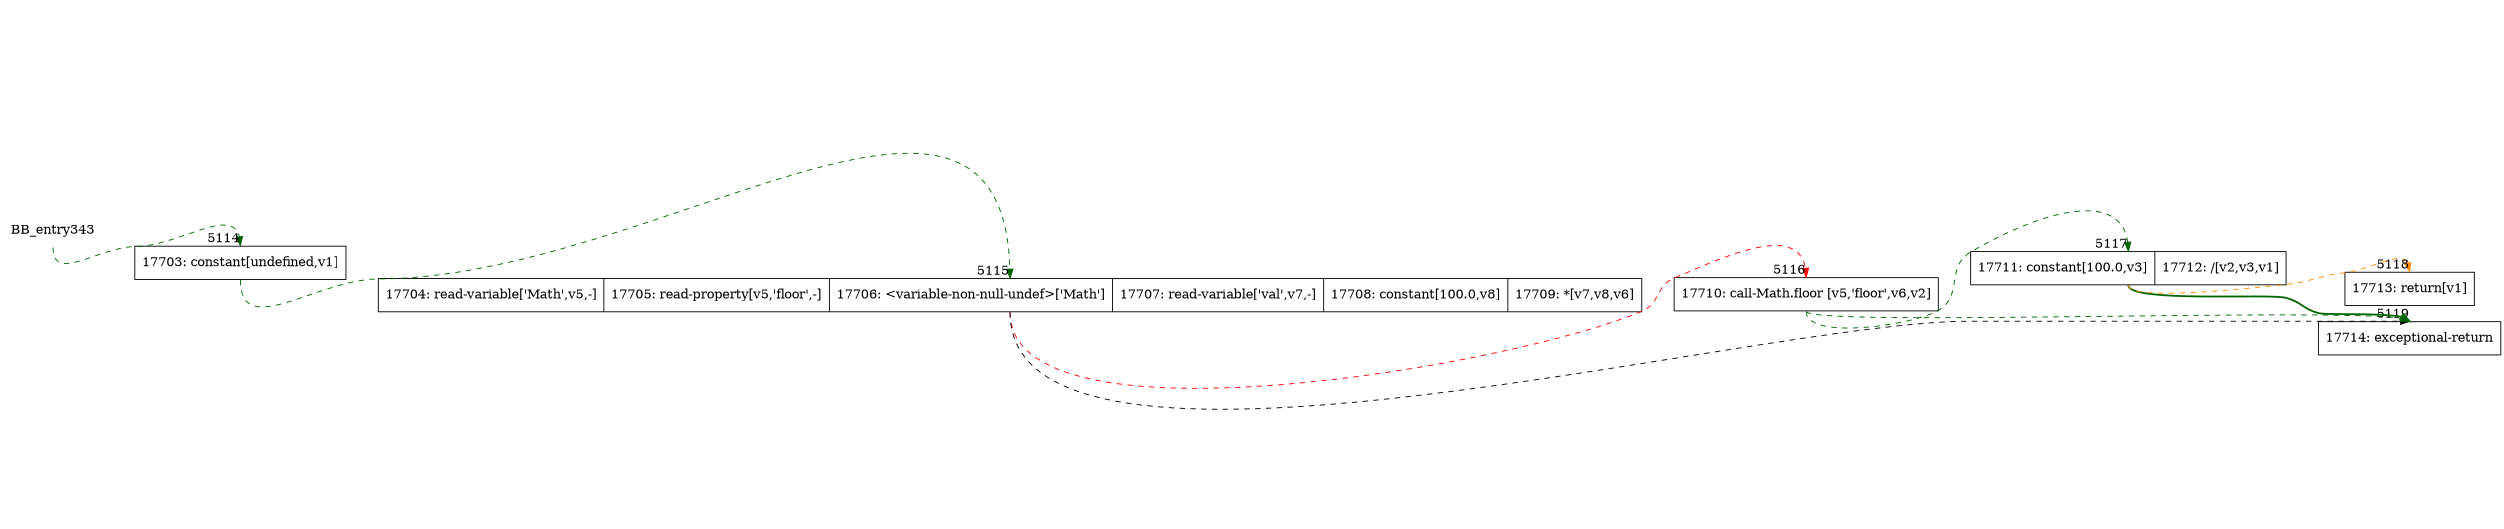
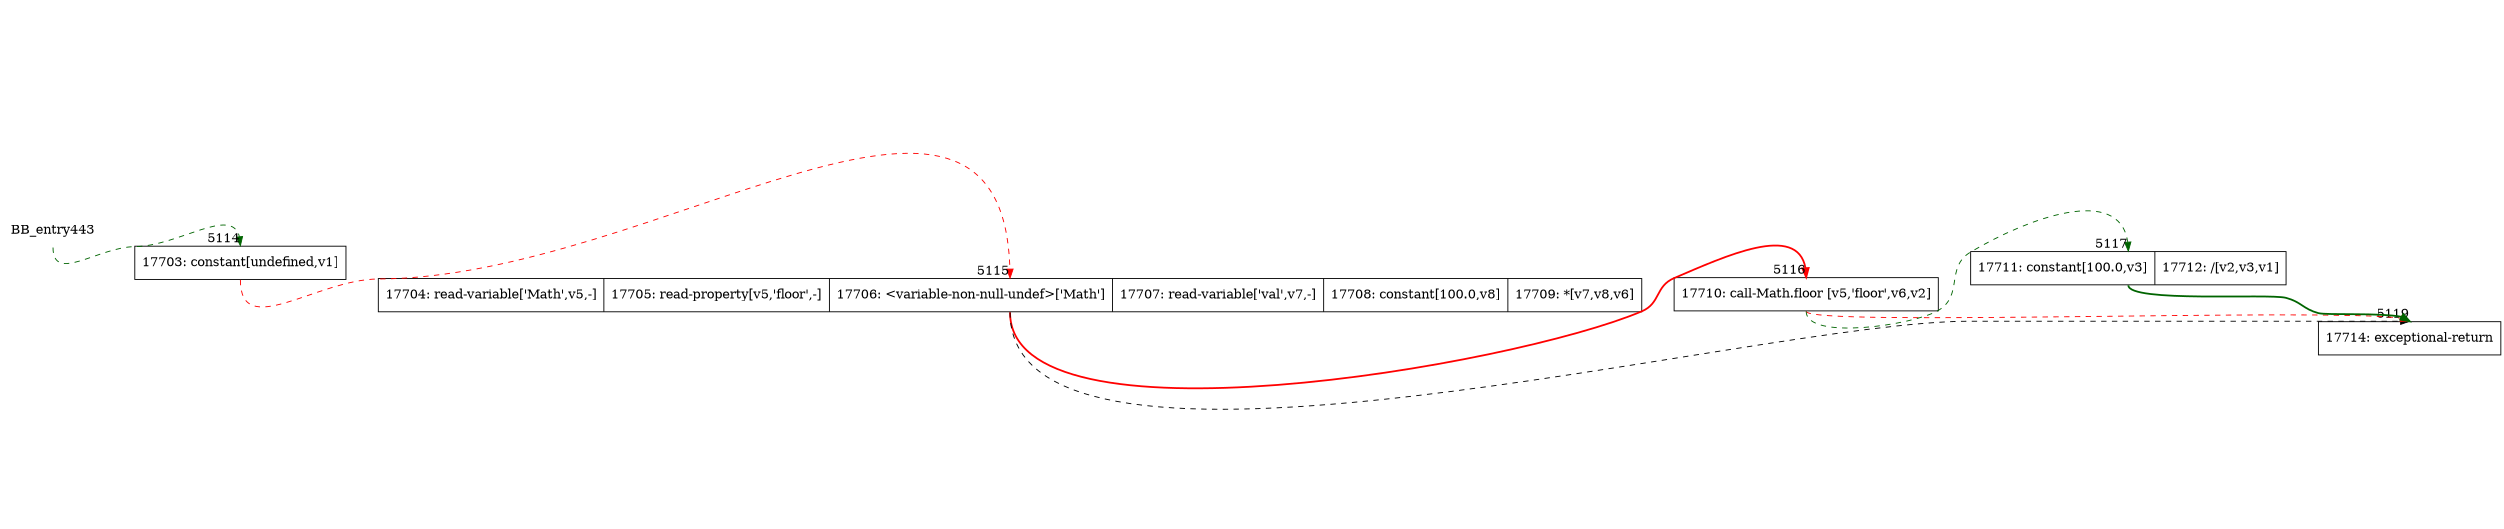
edge "17703: constant[undefined,v1]" -> "17704: read-variable['Math',v5,-]": color darkgreen -> red
node "BB_entry343": label "BB_entry343" -> "BB_entry443"
node "17713: return[v1]": removed
edge "17710: call-Math.floor [v5,'floor',v6,v2]" -> "17714: exceptional-return": color darkgreen -> red
edge "17704: read-variable['Math',v5,-]" -> "17710: call-Math.floor [v5,'floor',v6,v2]": style dashed -> bold
